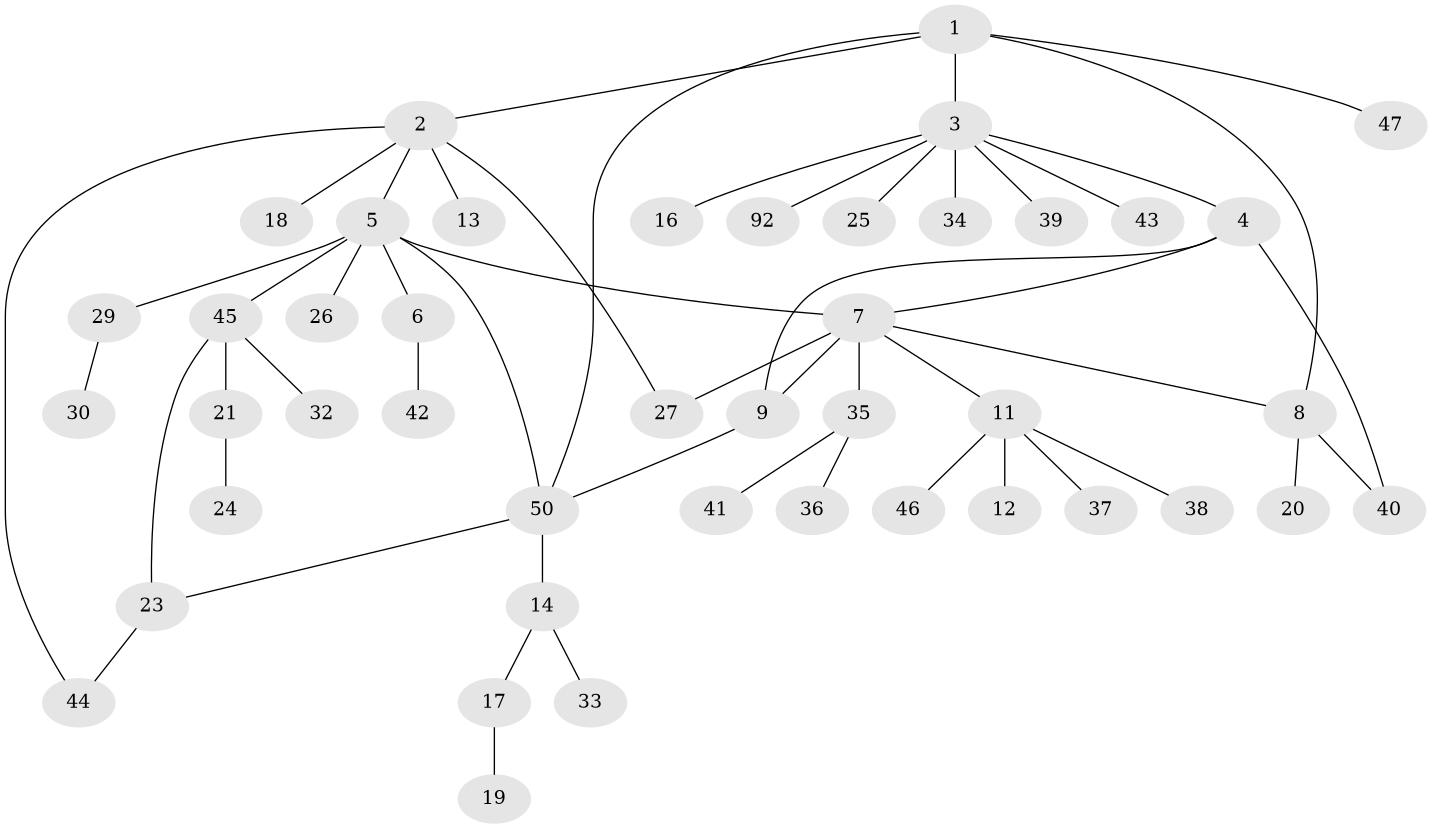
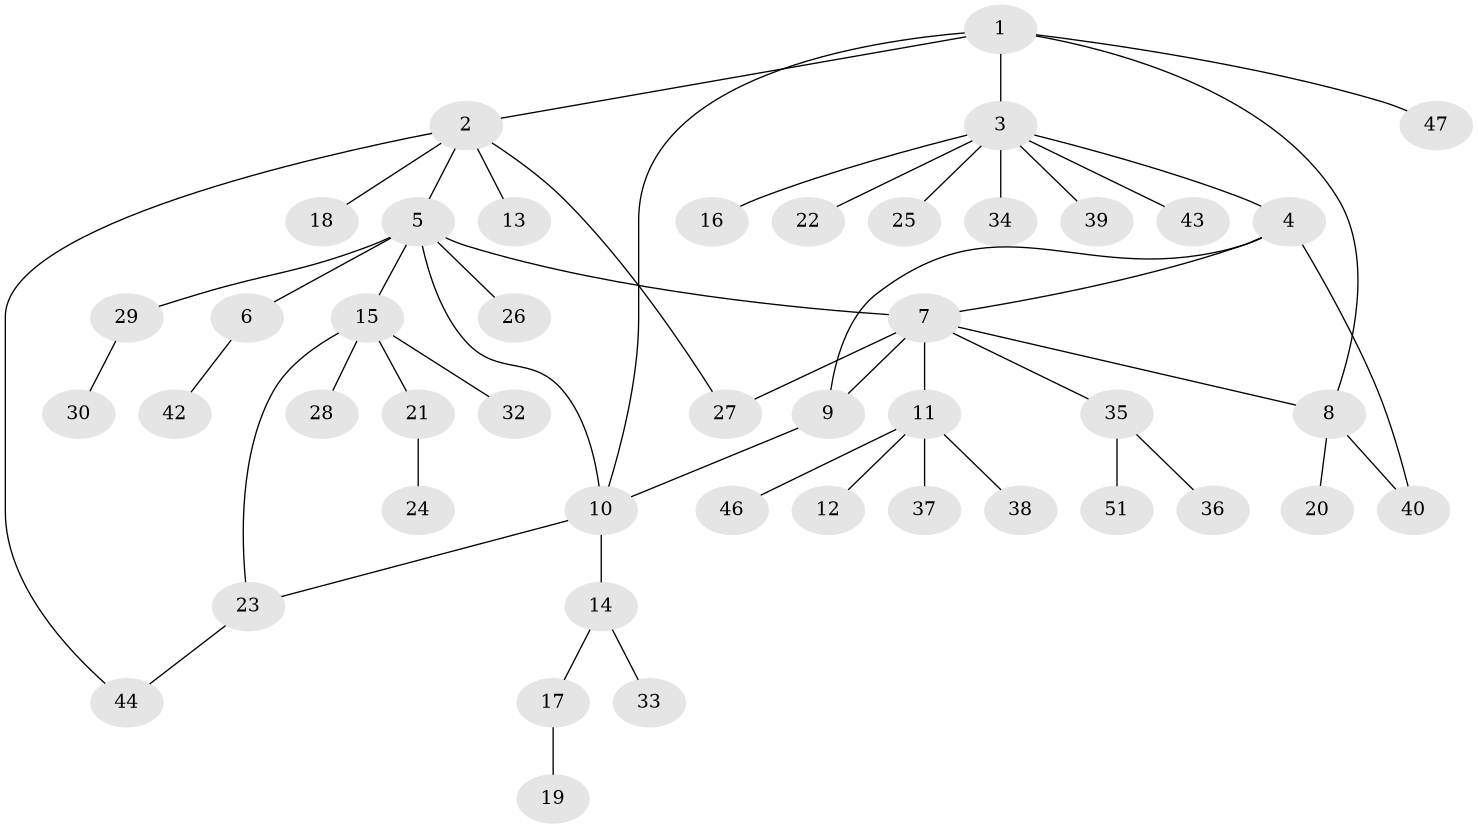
node "92": label "92" -> "22"
node "45": label "45" -> "15"
node "28": added
node "50": label "50" -> "10"
node "41": label "41" -> "51"
